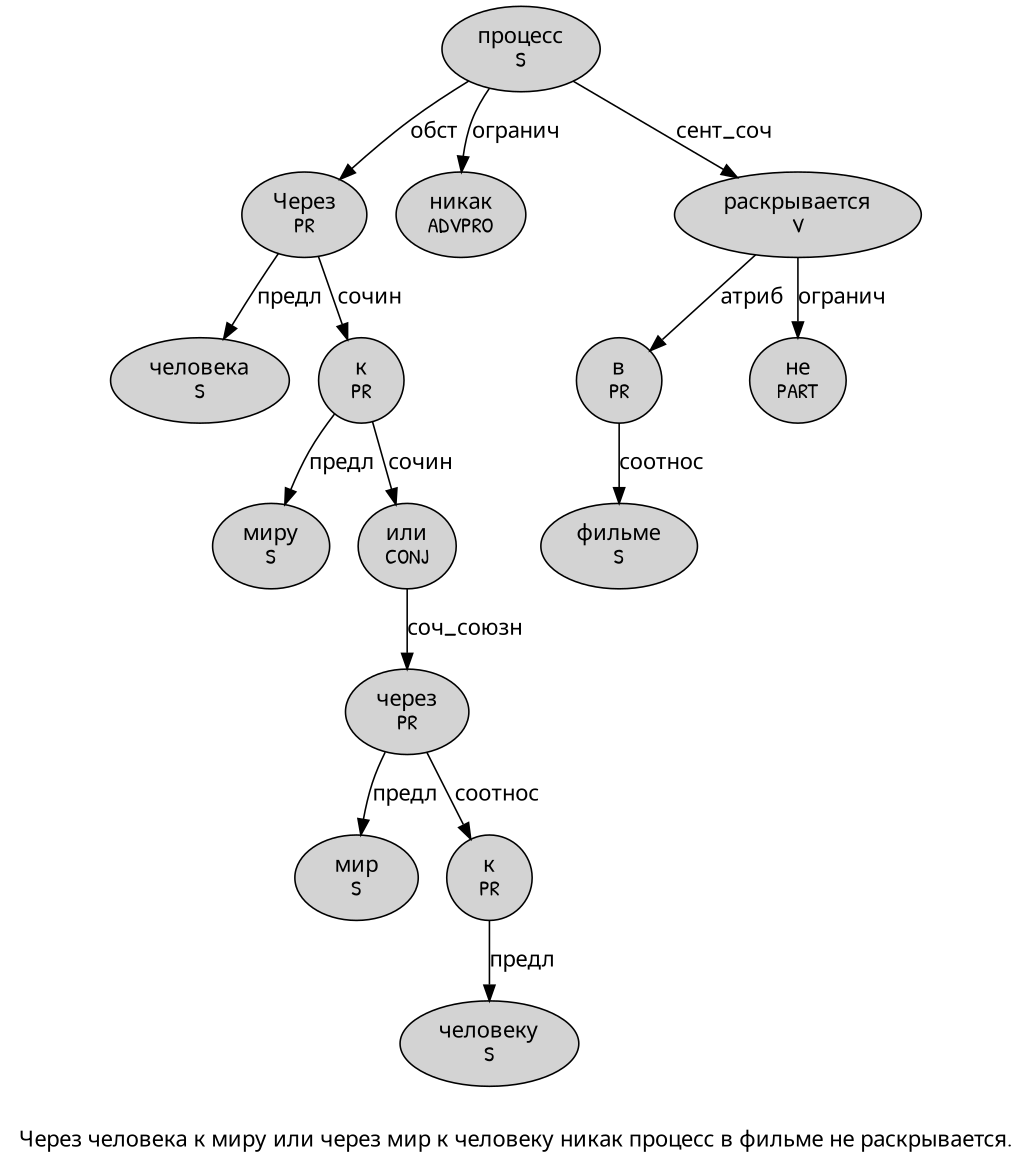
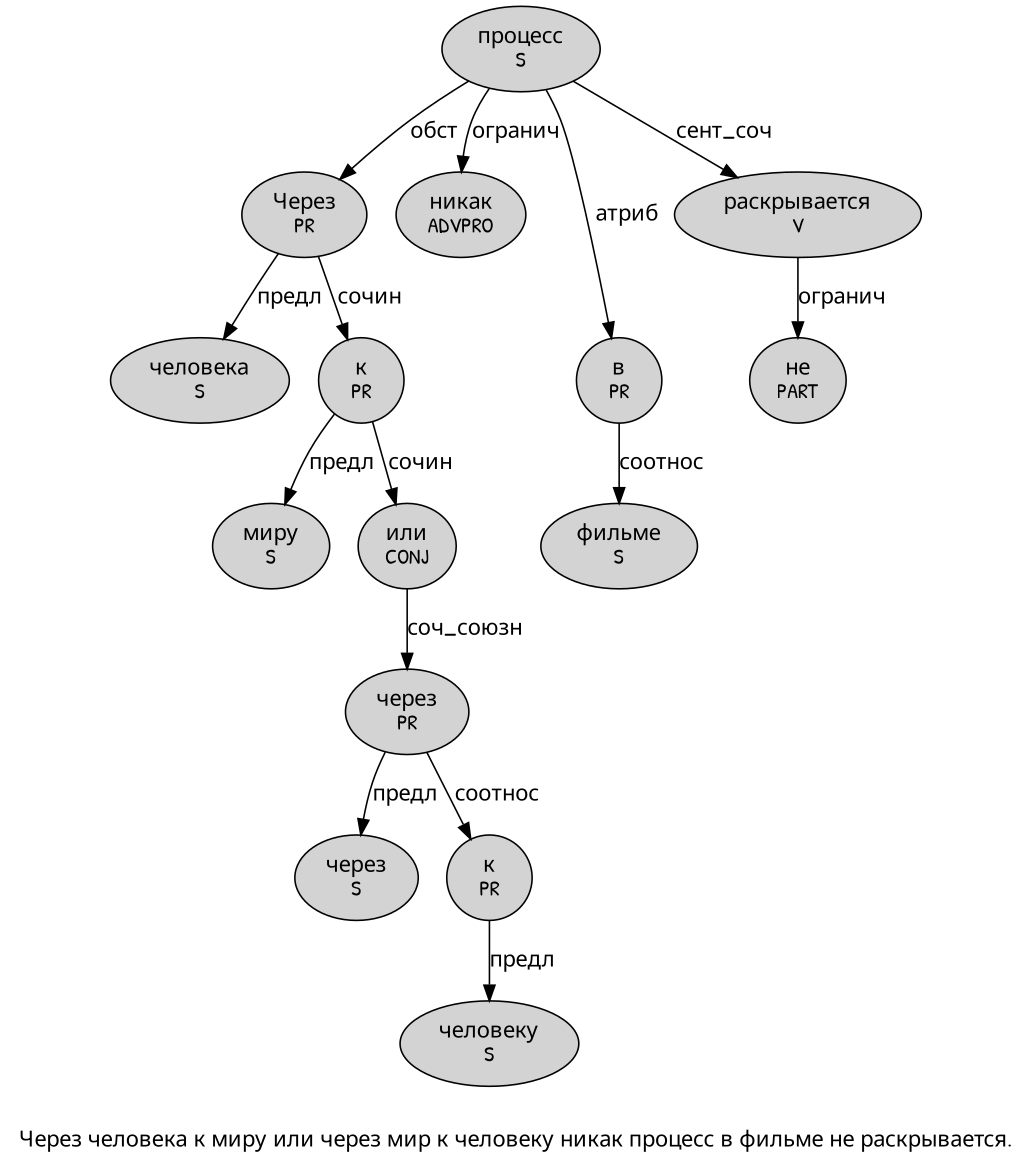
edge "раскрывается V" -> "в PR": now "процесс S" -> "в PR"
node "мир S": label "мир S" -> "через S"
